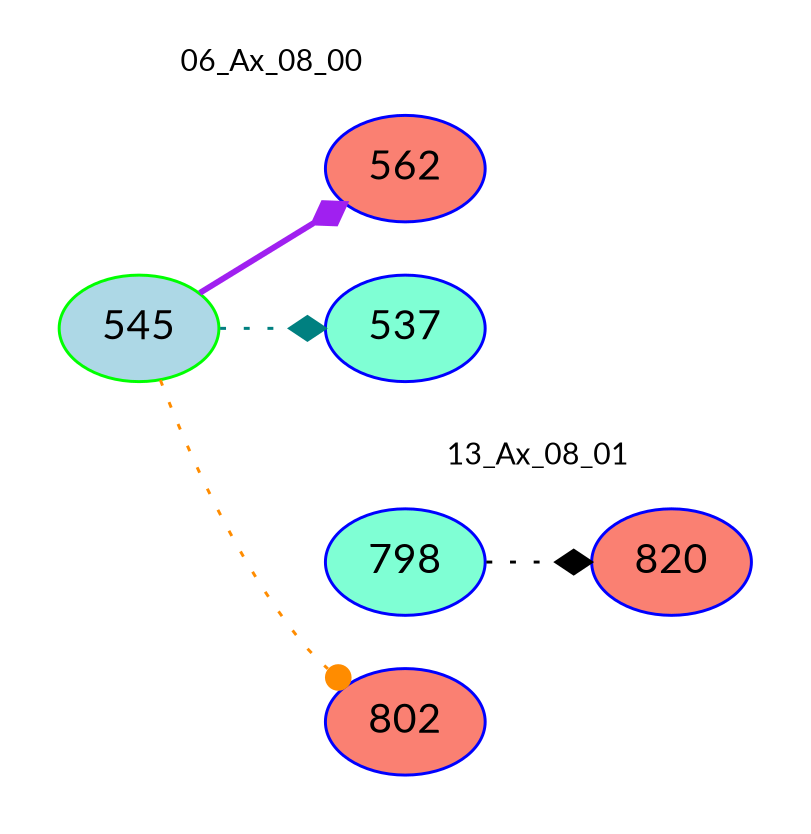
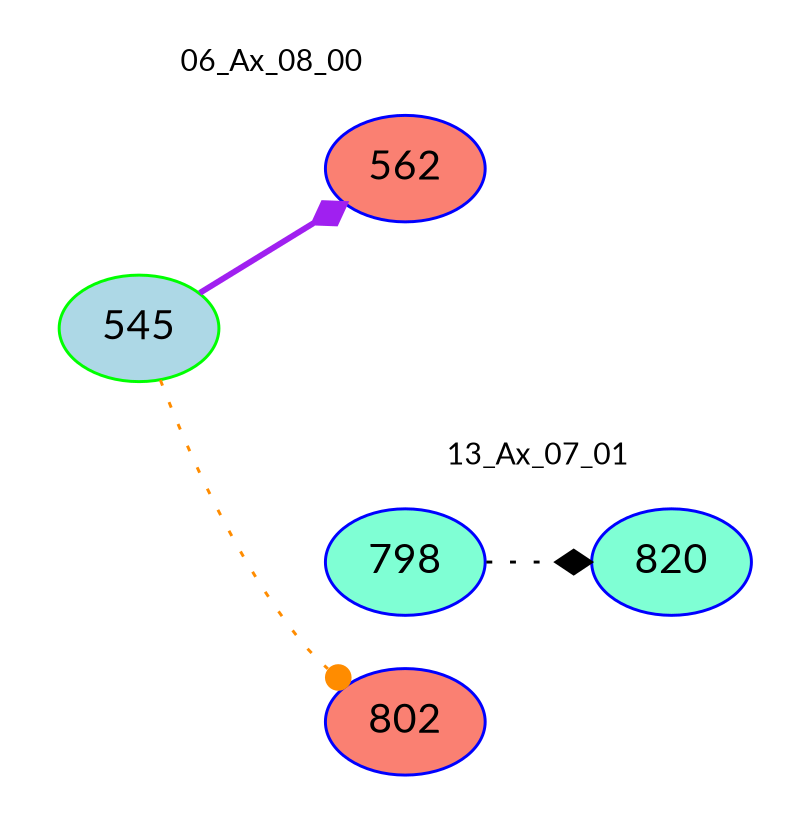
node "537": removed
cluster "13_Ax_08_01": label "13_Ax_08_01" -> "13_Ax_07_01"
node "820": fillcolor salmon -> aquamarine
